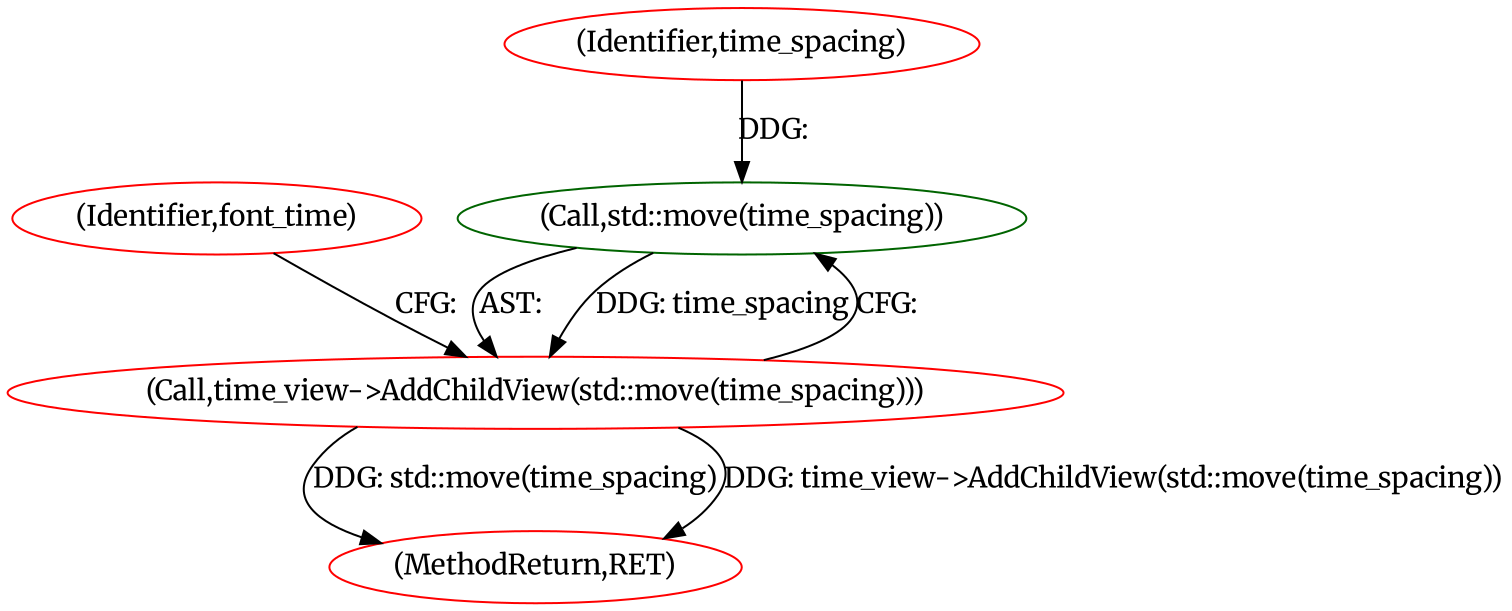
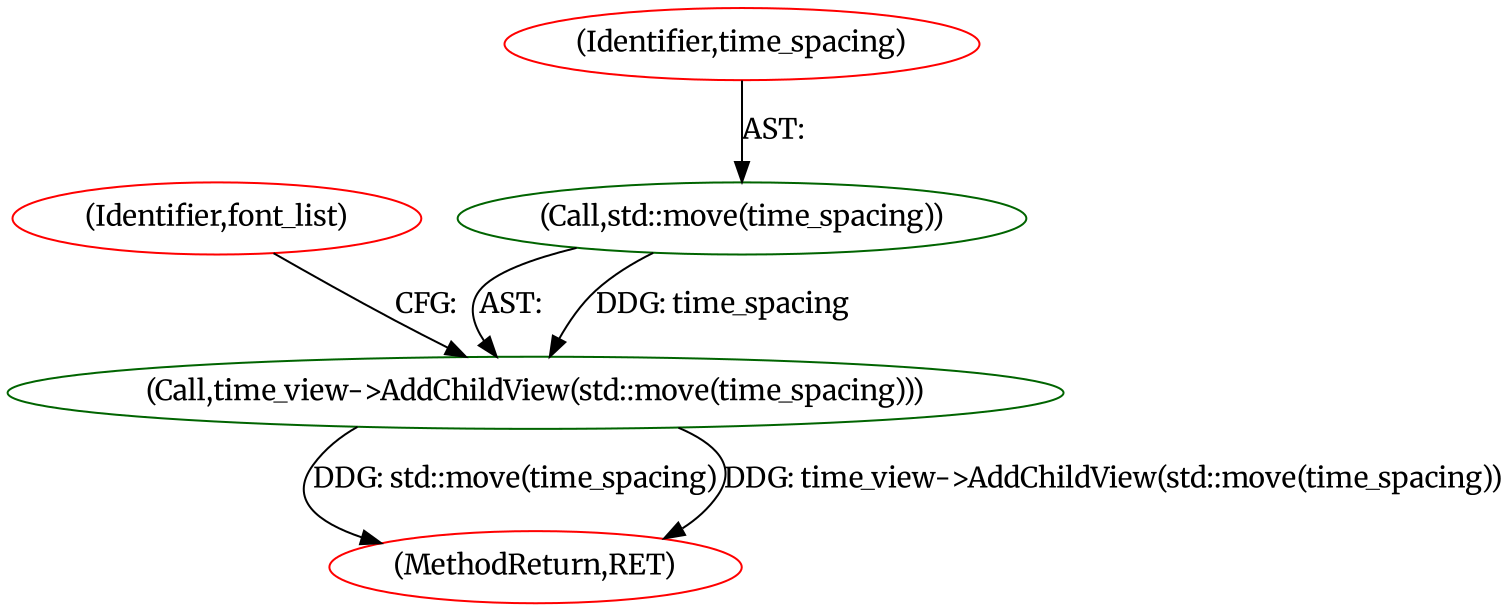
edge "(Identifier,time_spacing)" -> "(Call,std::move(time_spacing))": label "DDG: " -> "AST: "
node "(Identifier,font_time)": label "(Identifier,font_time)" -> "(Identifier,font_list)"
edge "(Call,time_view->AddChildView(std::move(time_spacing)))" -> "(Call,std::move(time_spacing))": removed, label "CFG:"
node "(Call,time_view->AddChildView(std::move(time_spacing)))": color red -> darkgreen
